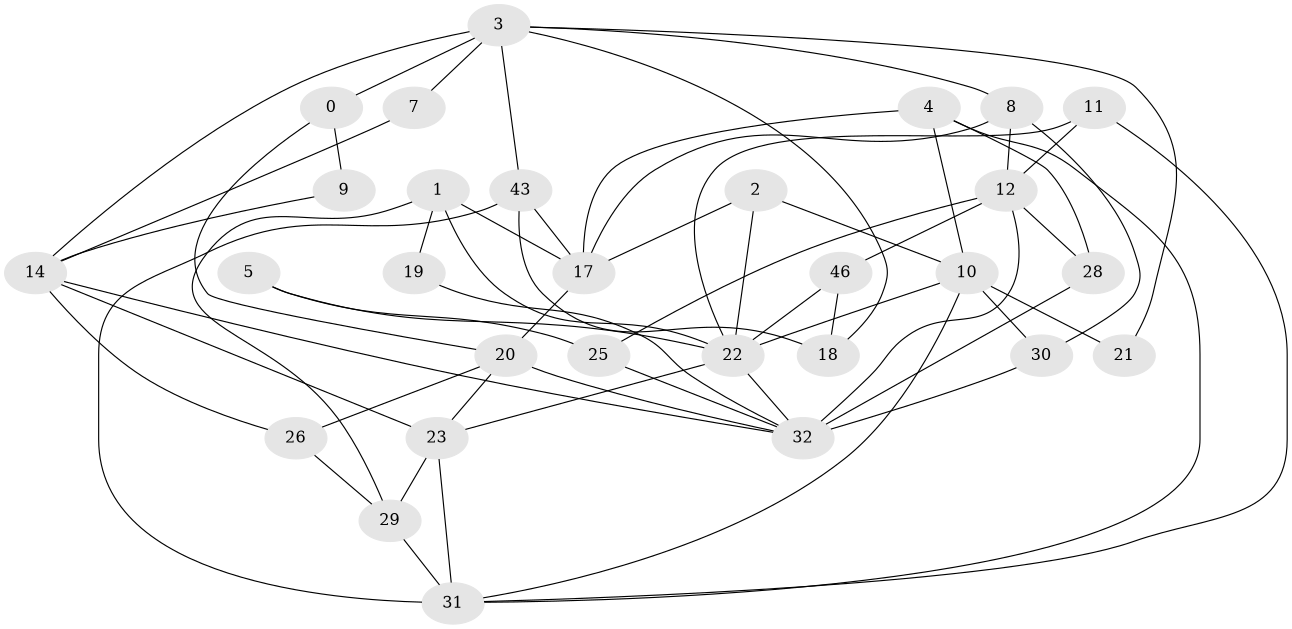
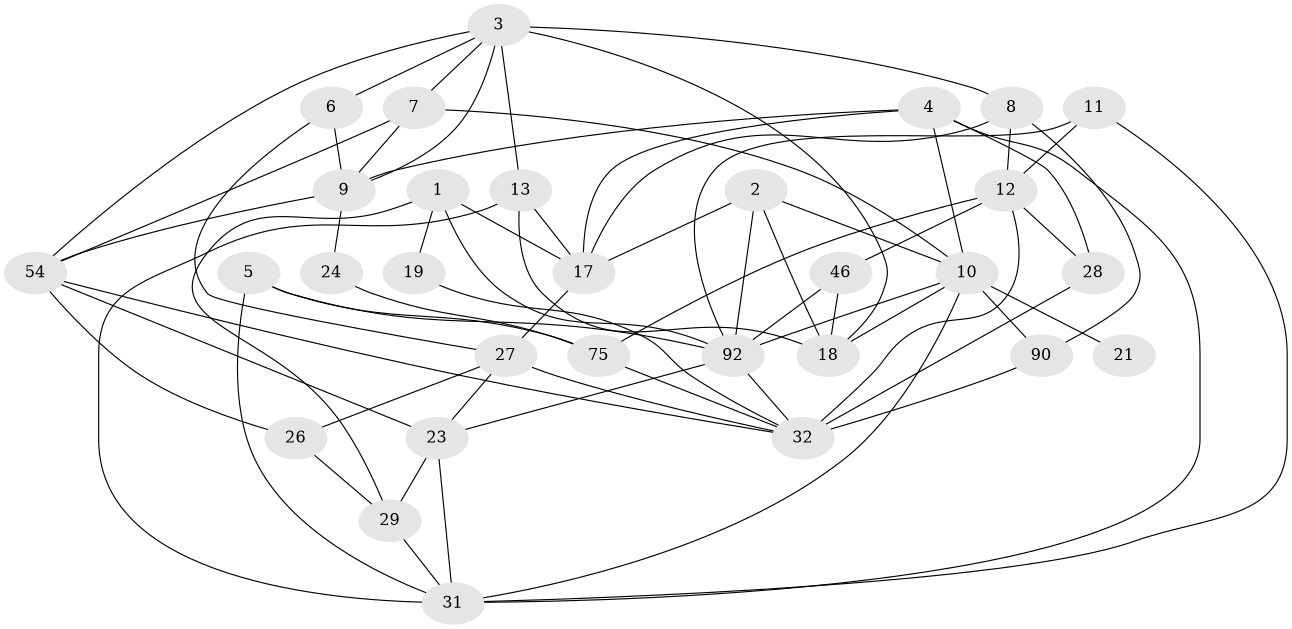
edge "3" -- "21": now "3" -- "9"
node "0": label "0" -> "6"
edge "4" -- "9": added
edge "7" -- "10": added
edge "7" -- "9": added
node "43": label "43" -> "13"
node "14": label "14" -> "54"
node "24": added
edge "2" -- "18": added
edge "10" -- "18": added
node "20": label "20" -> "27"
node "25": label "25" -> "75"
node "22": label "22" -> "92"
node "30": label "30" -> "90"
edge "5" -- "31": added
